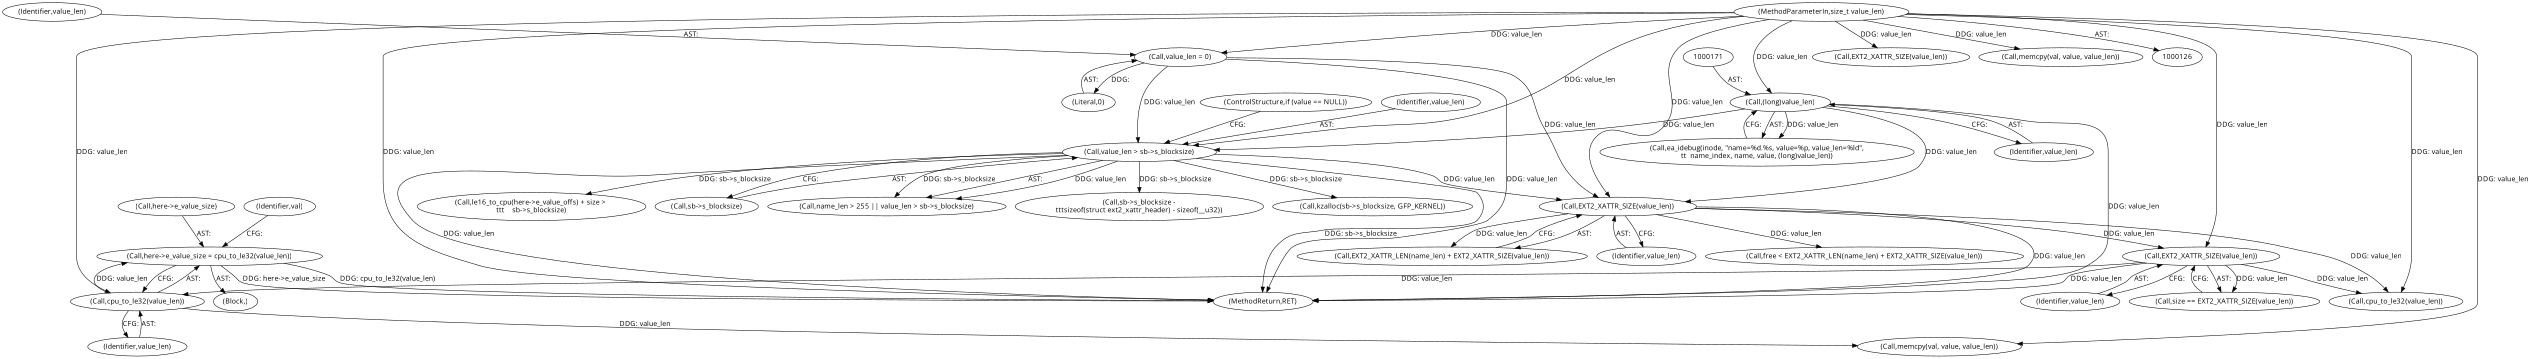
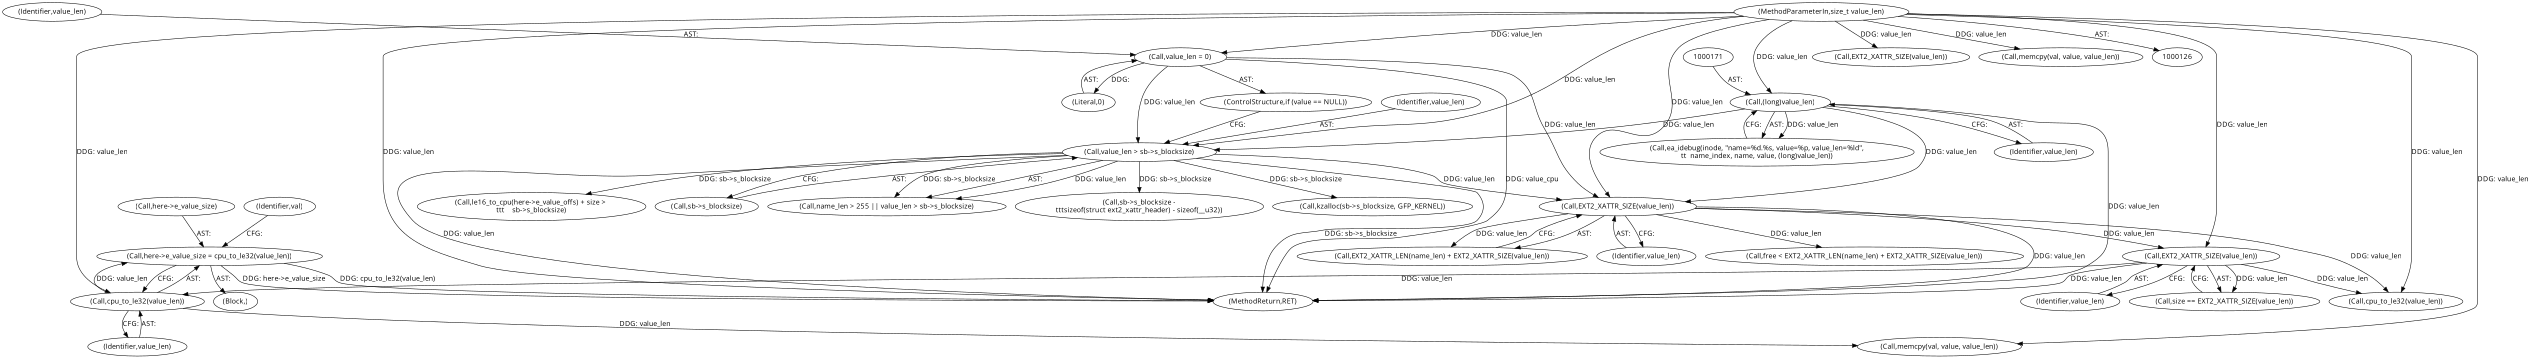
edge "(Call,value_len = 0)" -> "(ControlStructure,if (value == NULL))": added, label "AST:"
edge "(Call,value_len = 0)" -> "(MethodReturn,RET)": label "DDG: value_len" -> "DDG: value_cpu"
